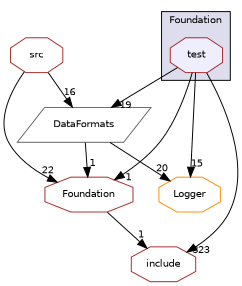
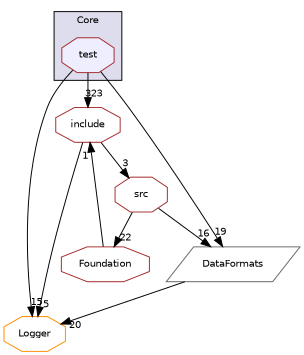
cluster "Foundation": label "Foundation" -> "Core"
edge "test" -> "Foundation": removed
edge "DataFormats" -> "Foundation": removed
edge "include" -> "src": added
edge "include" -> "Logger": added
